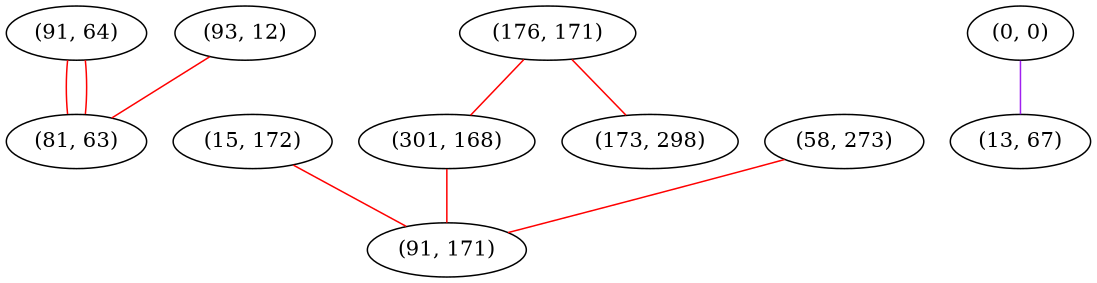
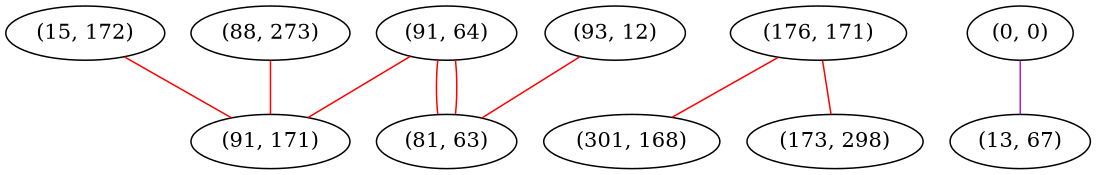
node "(58, 273)": label "(58, 273)" -> "(88, 273)"
edge "(301, 168)" -- "(91, 171)": now "(91, 64)" -- "(91, 171)"
